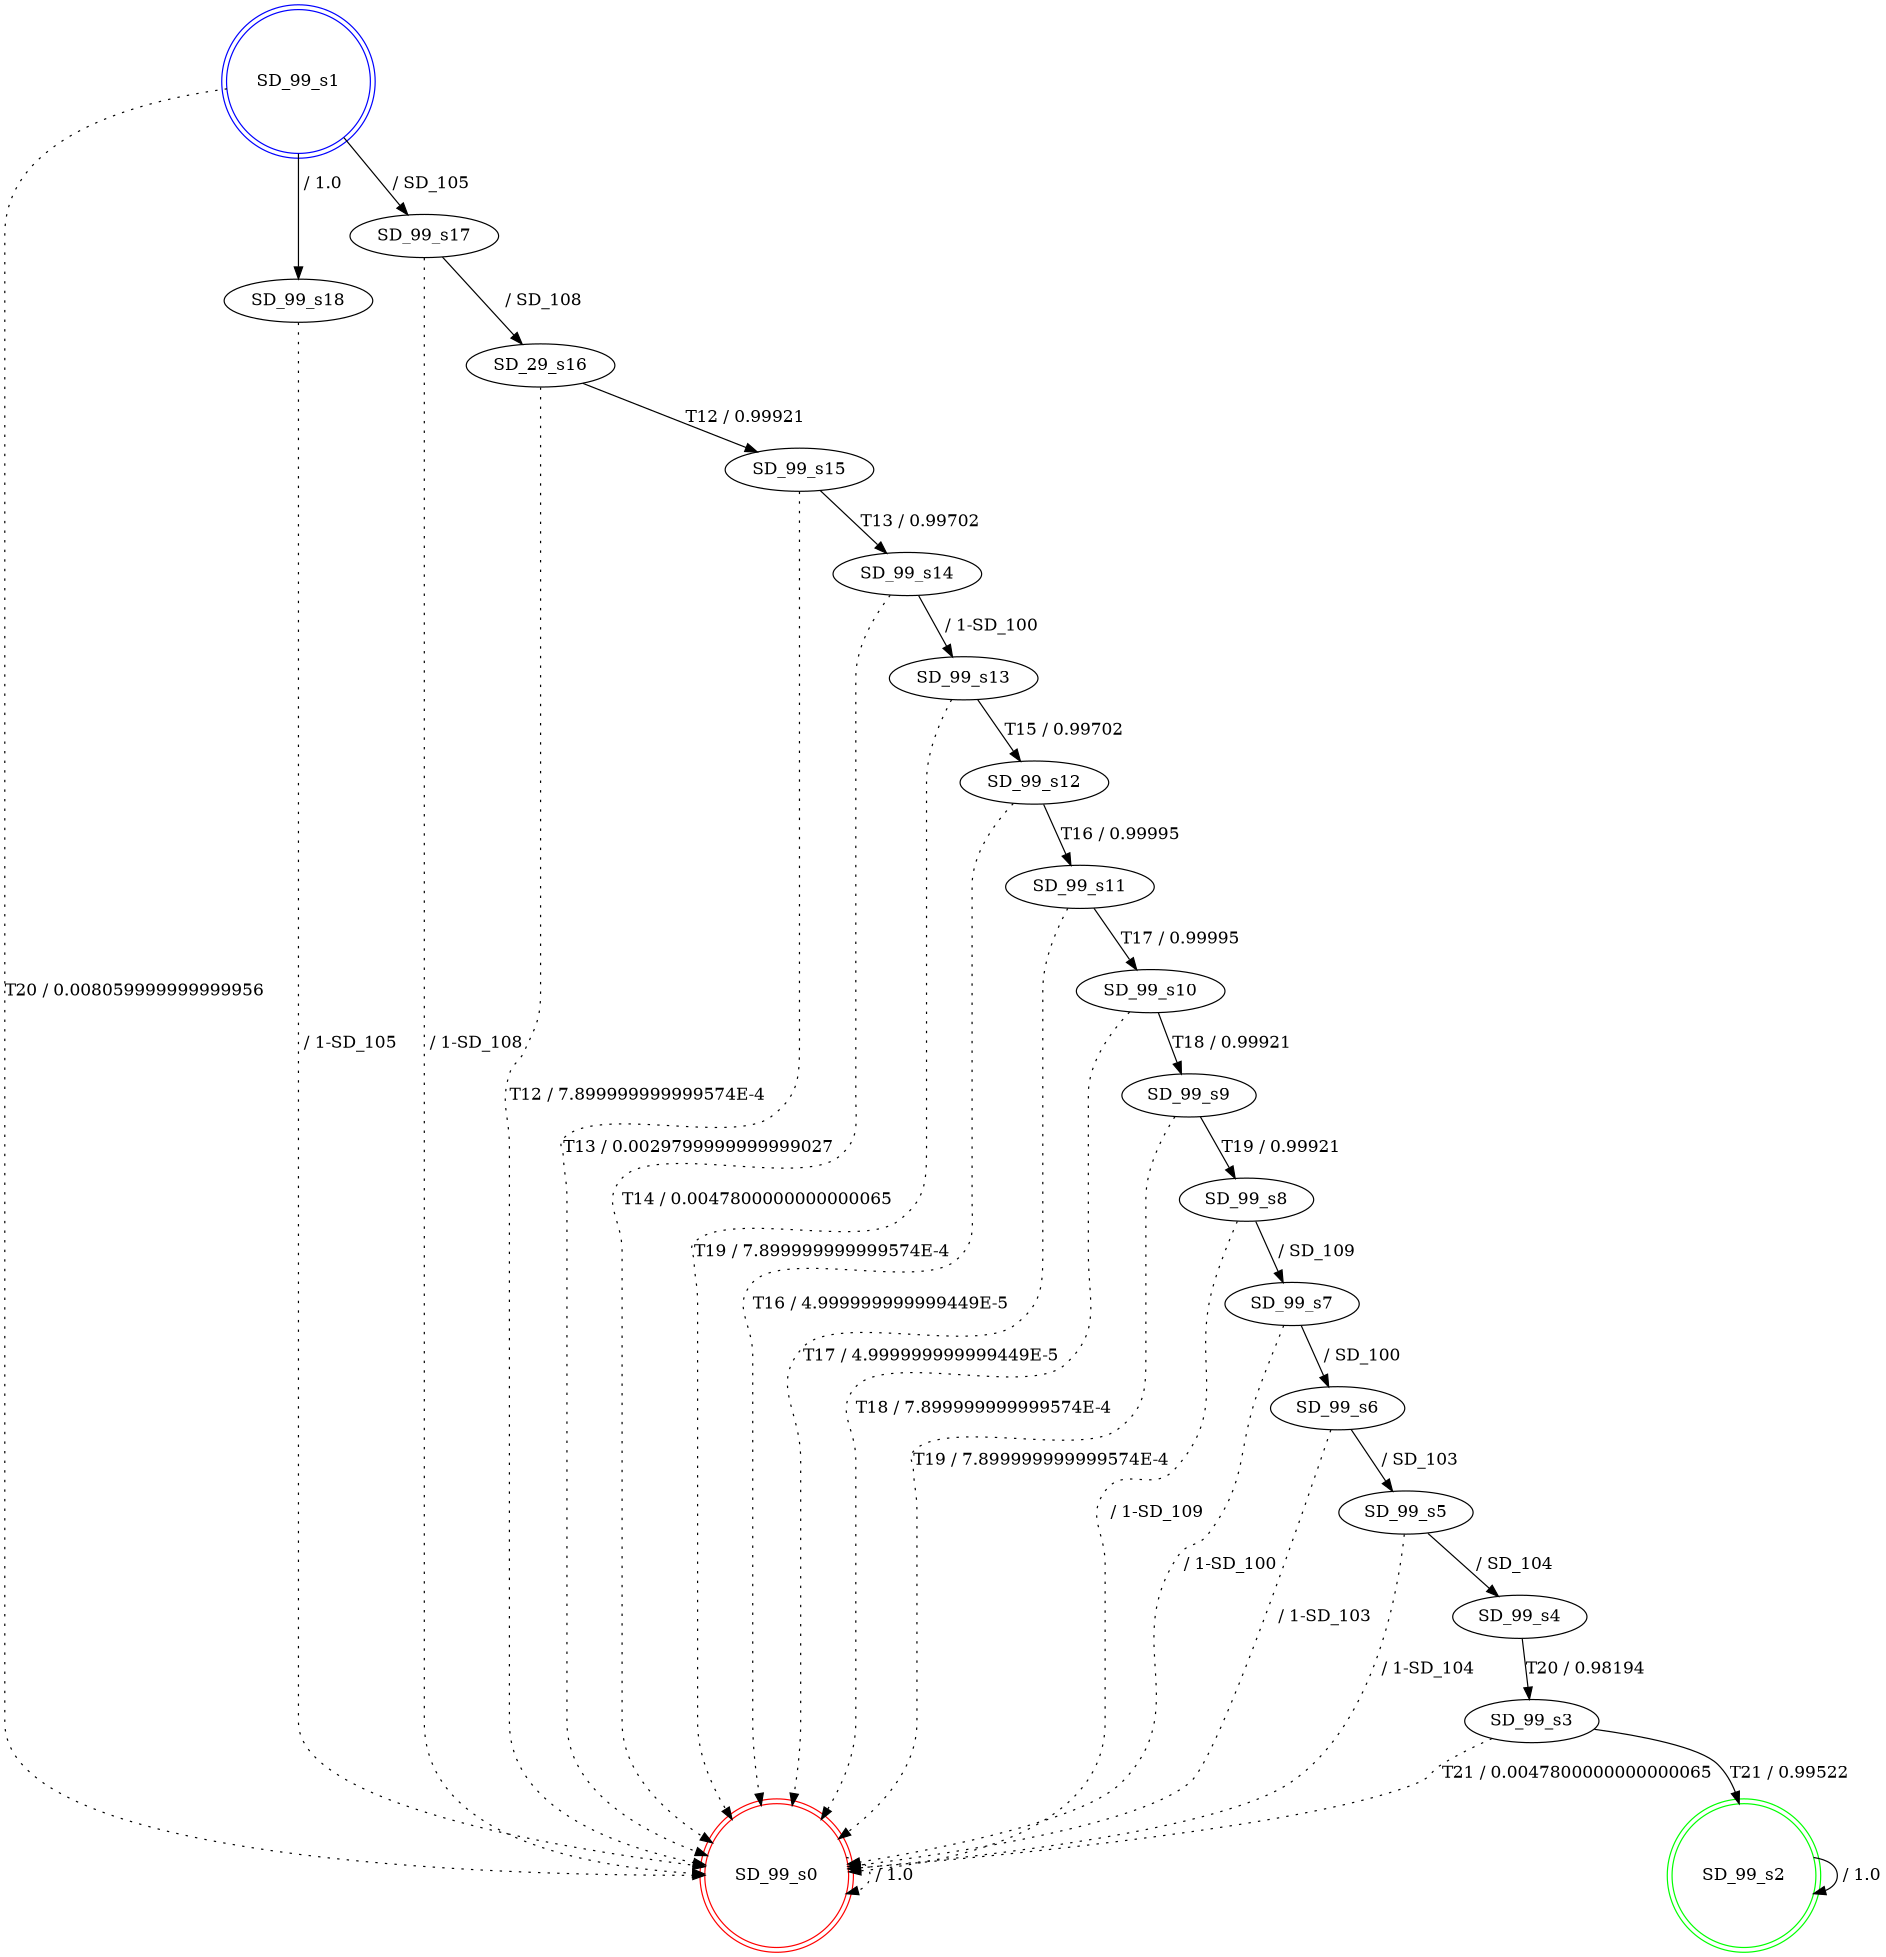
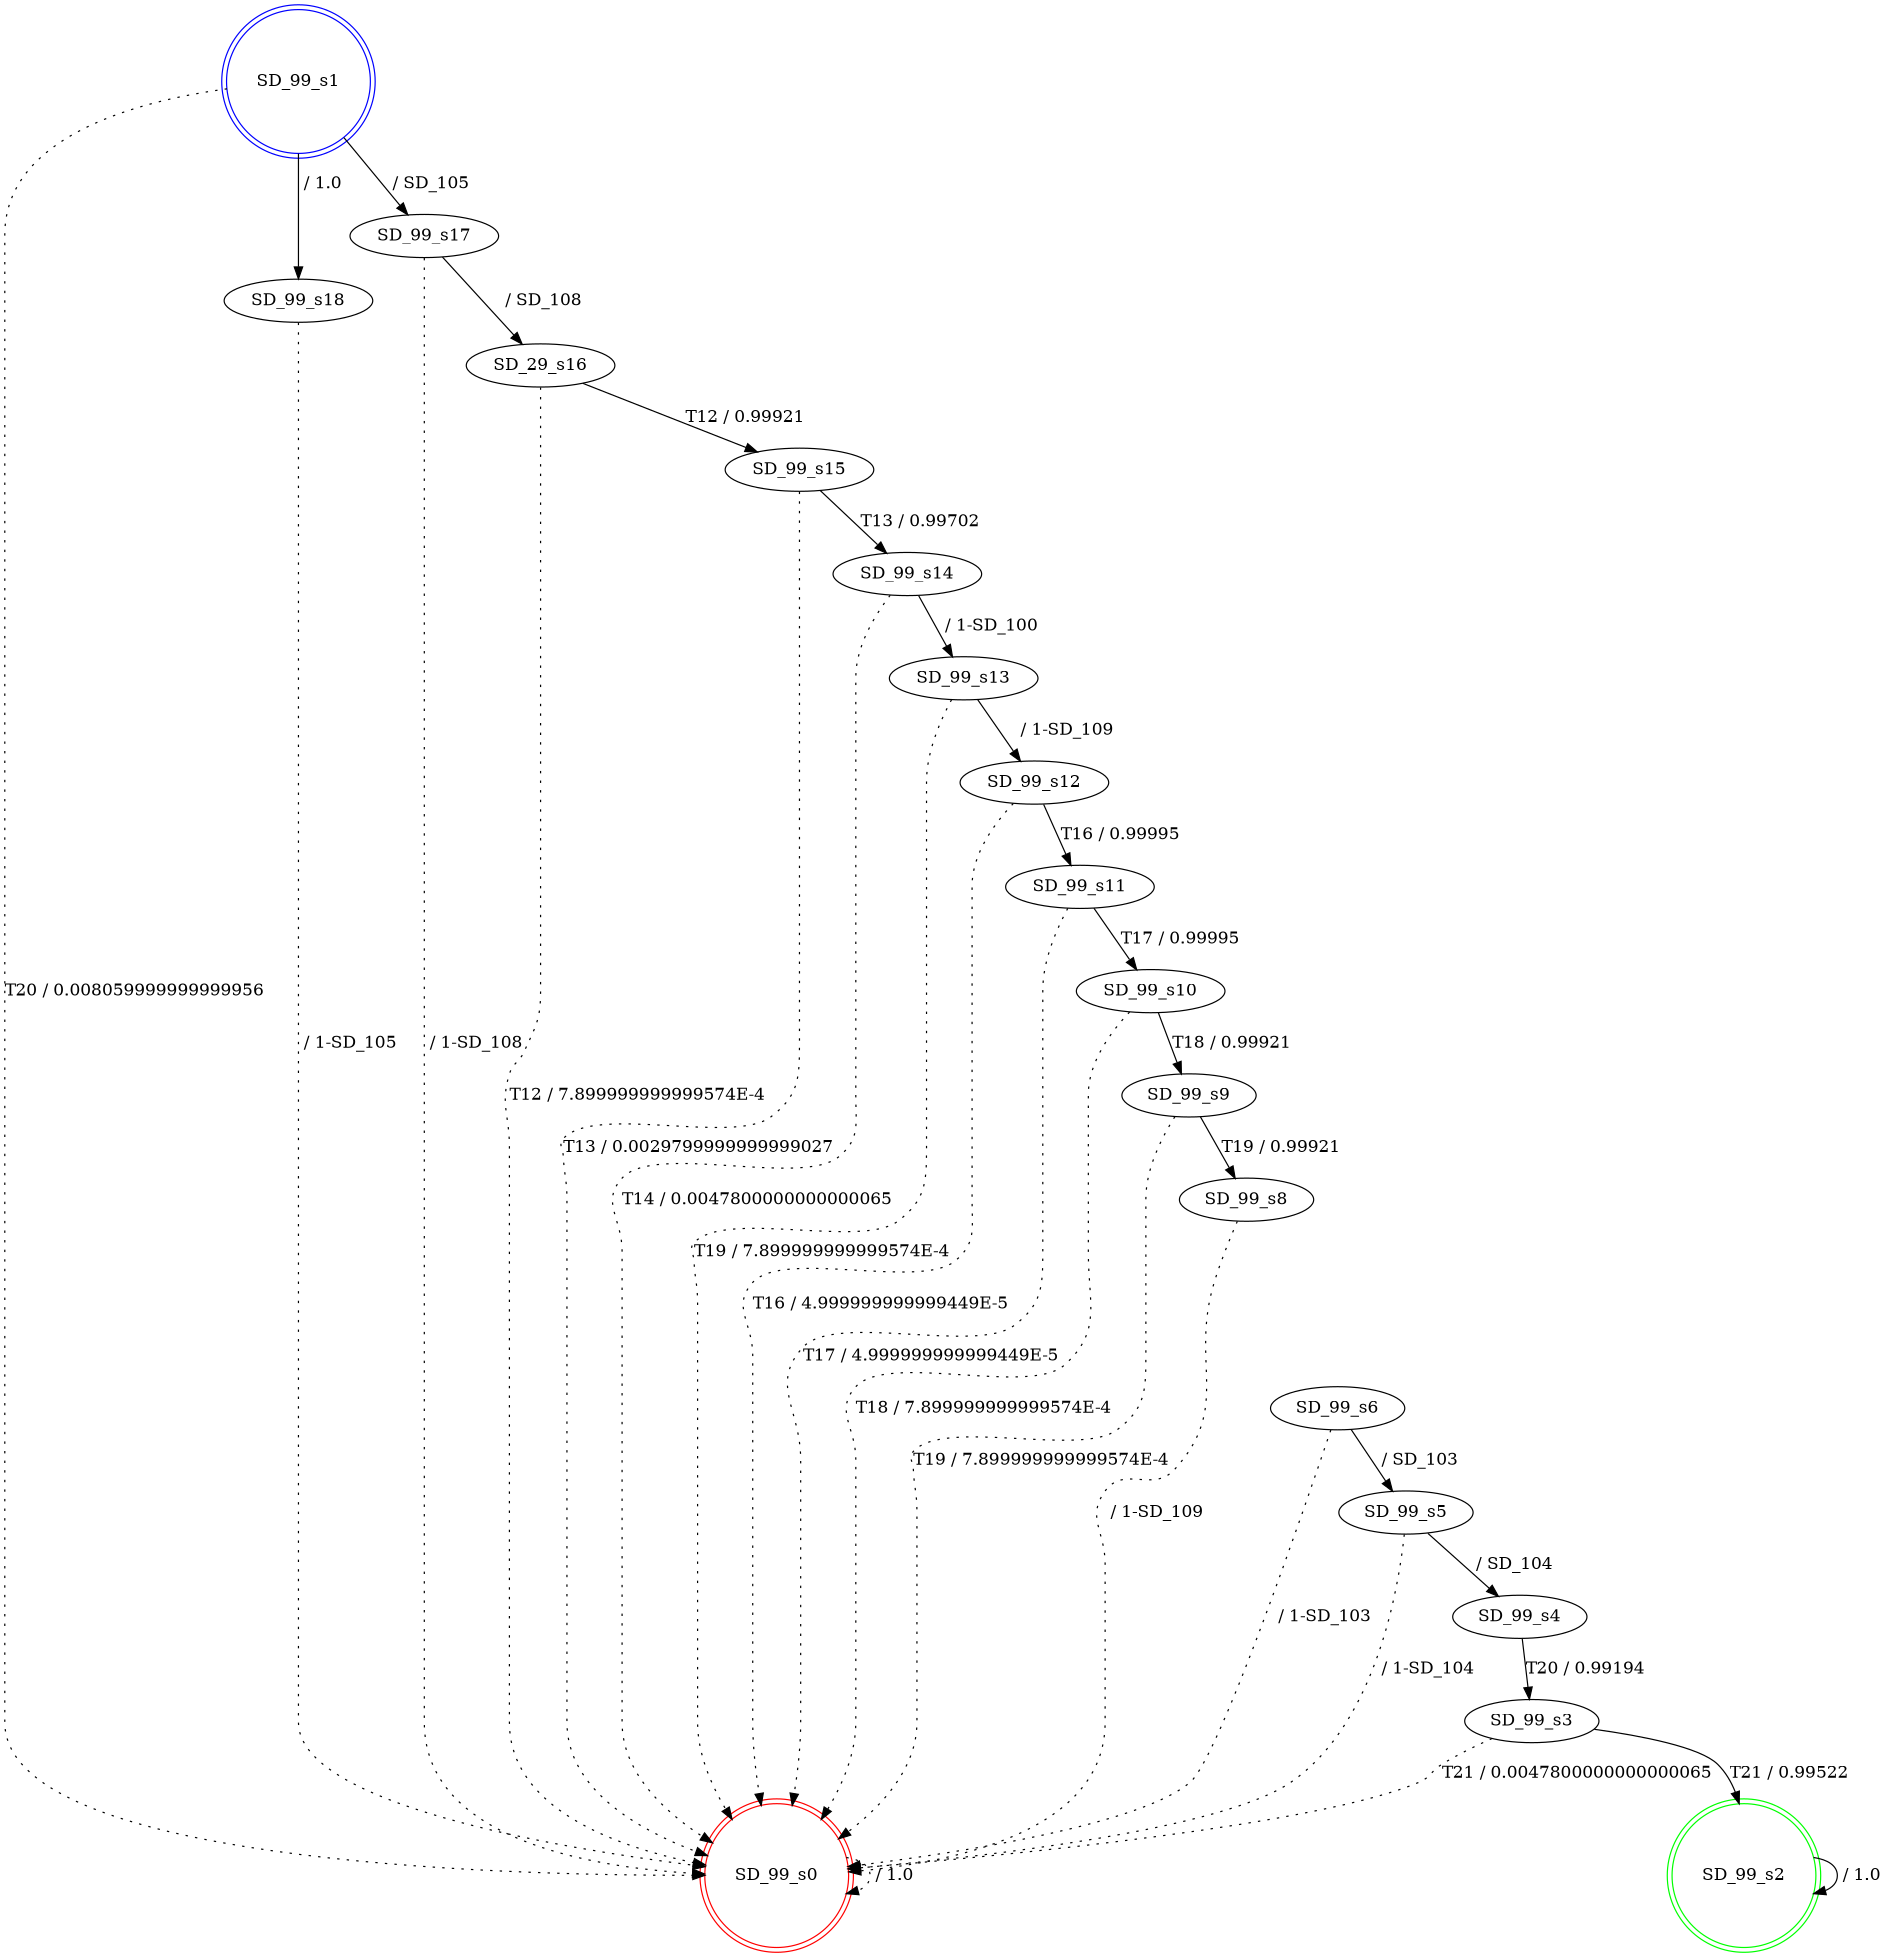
edge "SD_99_s13" -> "SD_99_s12": label "T15 / 0.99702" -> " / 1-SD_109"
node "SD_99_s7": removed
edge "SD_99_s4" -> "SD_99_s3": label "T20 / 0.98194" -> "T20 / 0.99194"
